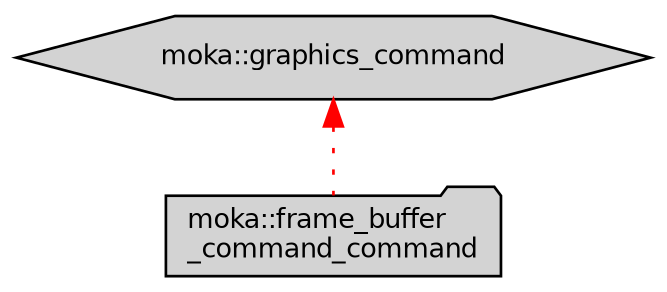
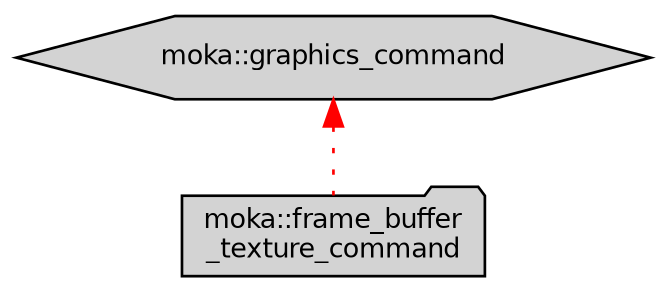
node "moka::frame_buffer _command_command": label "moka::frame_buffer _command_command" -> "moka::frame_buffer _texture_command"
